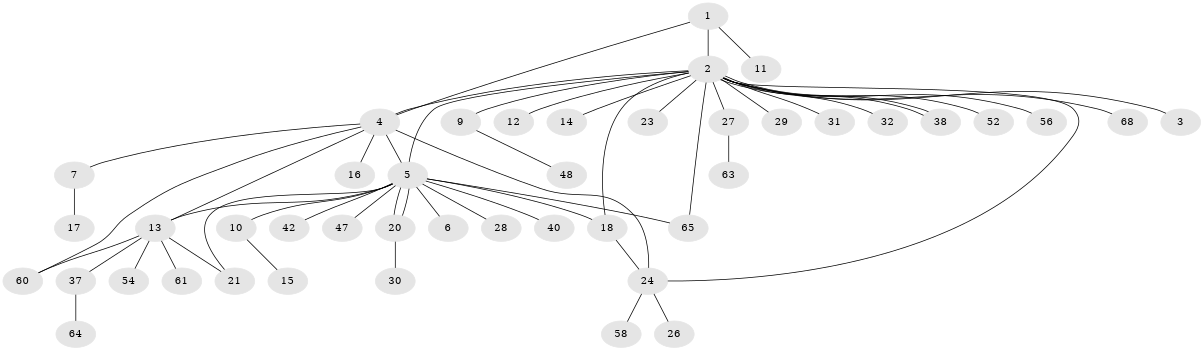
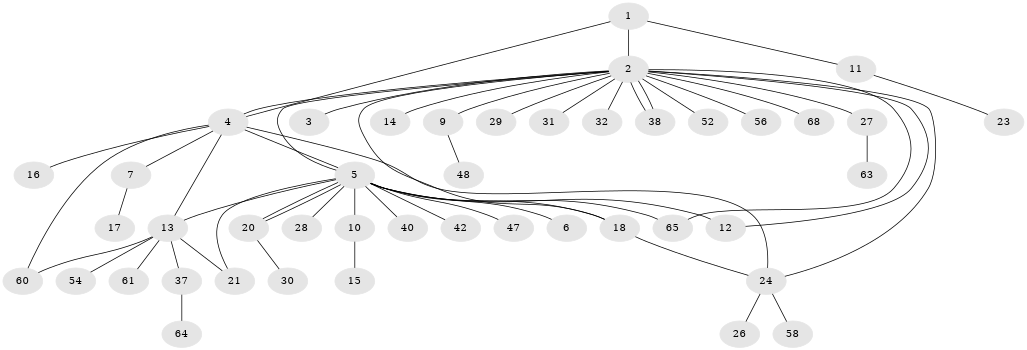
edge "2" -- "23": now "11" -- "23"
edge "5" -- "12": added
